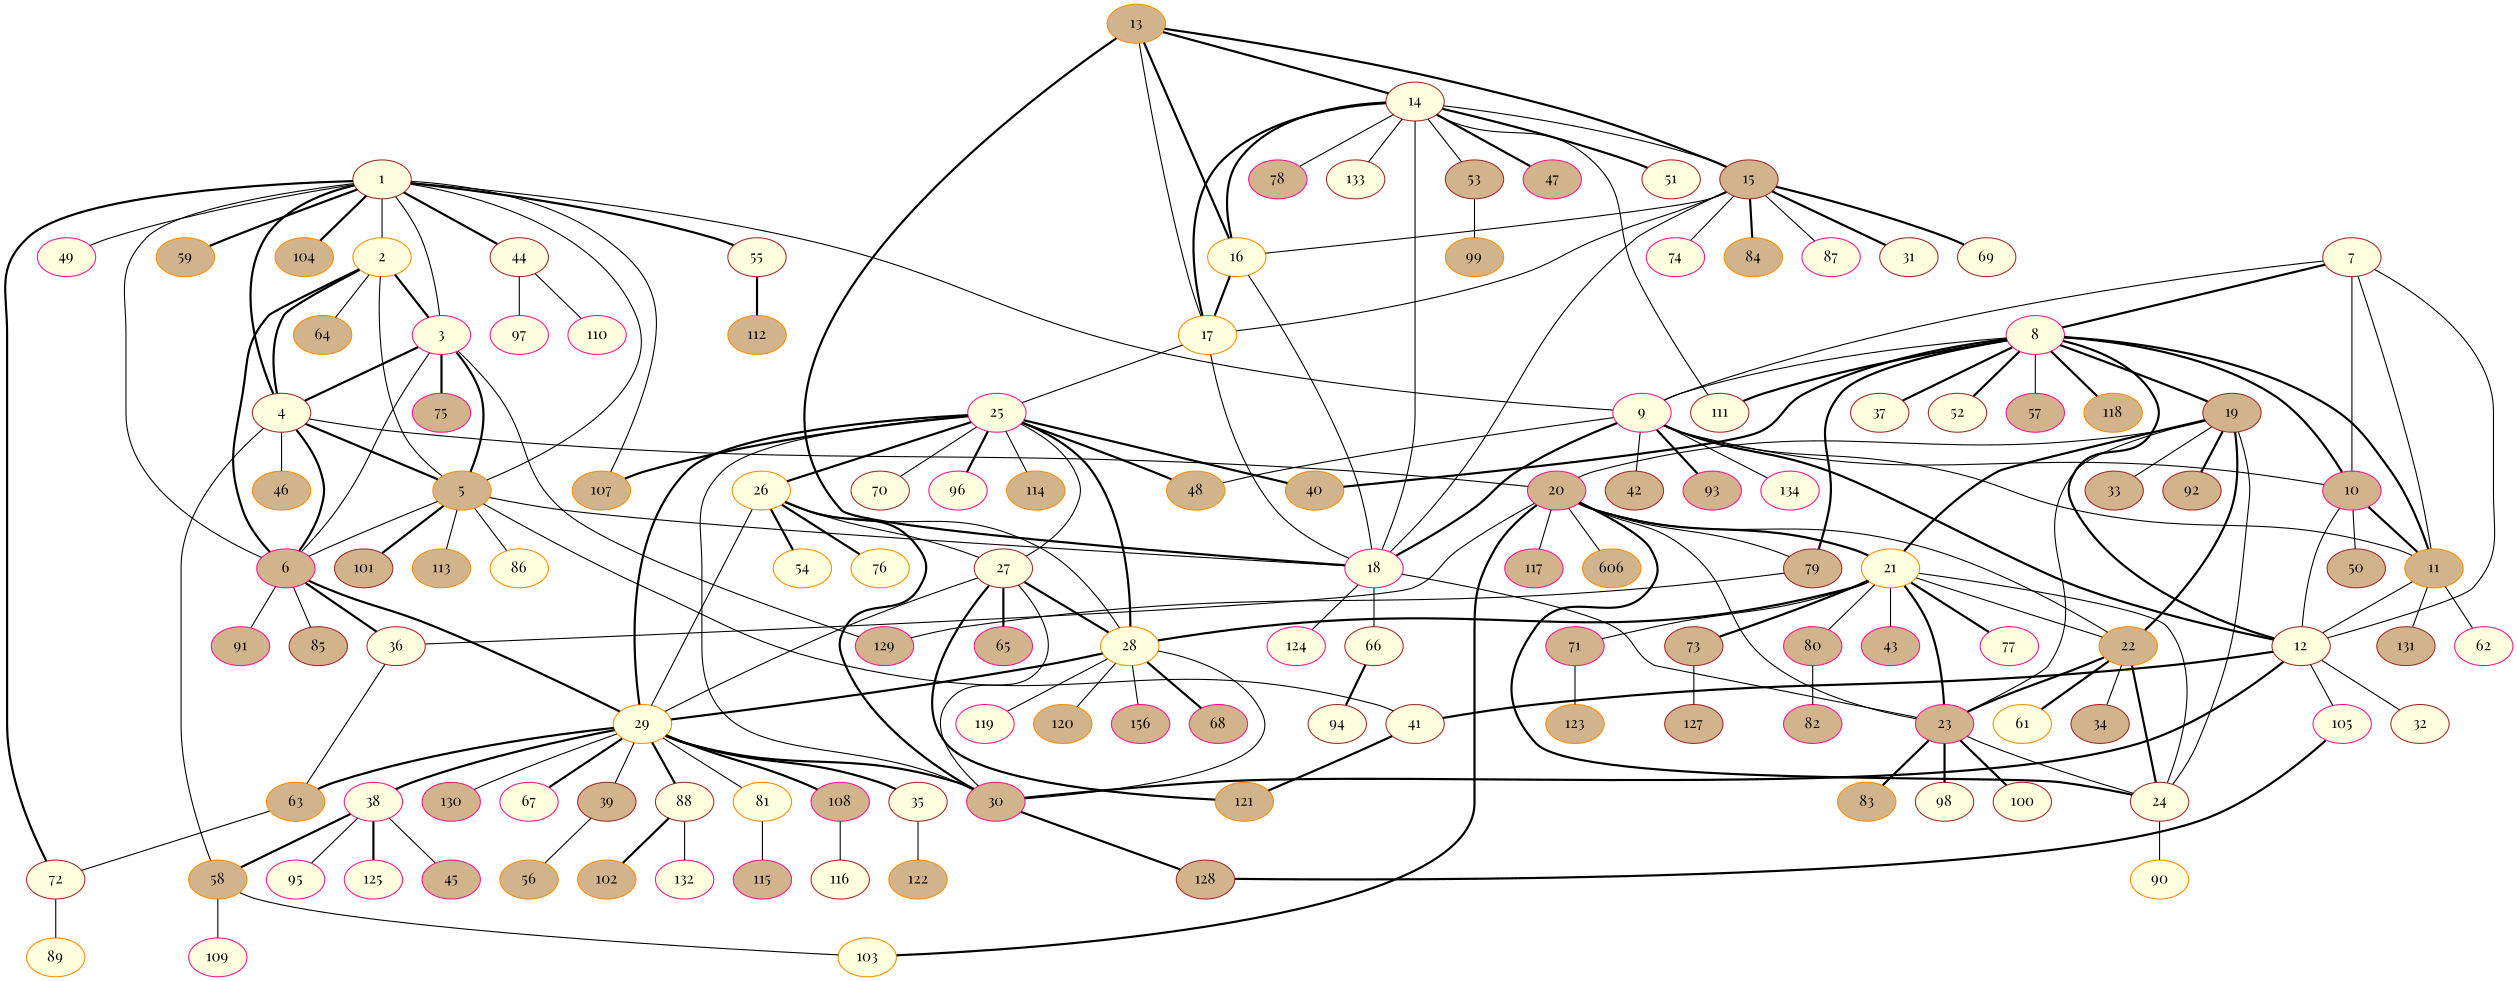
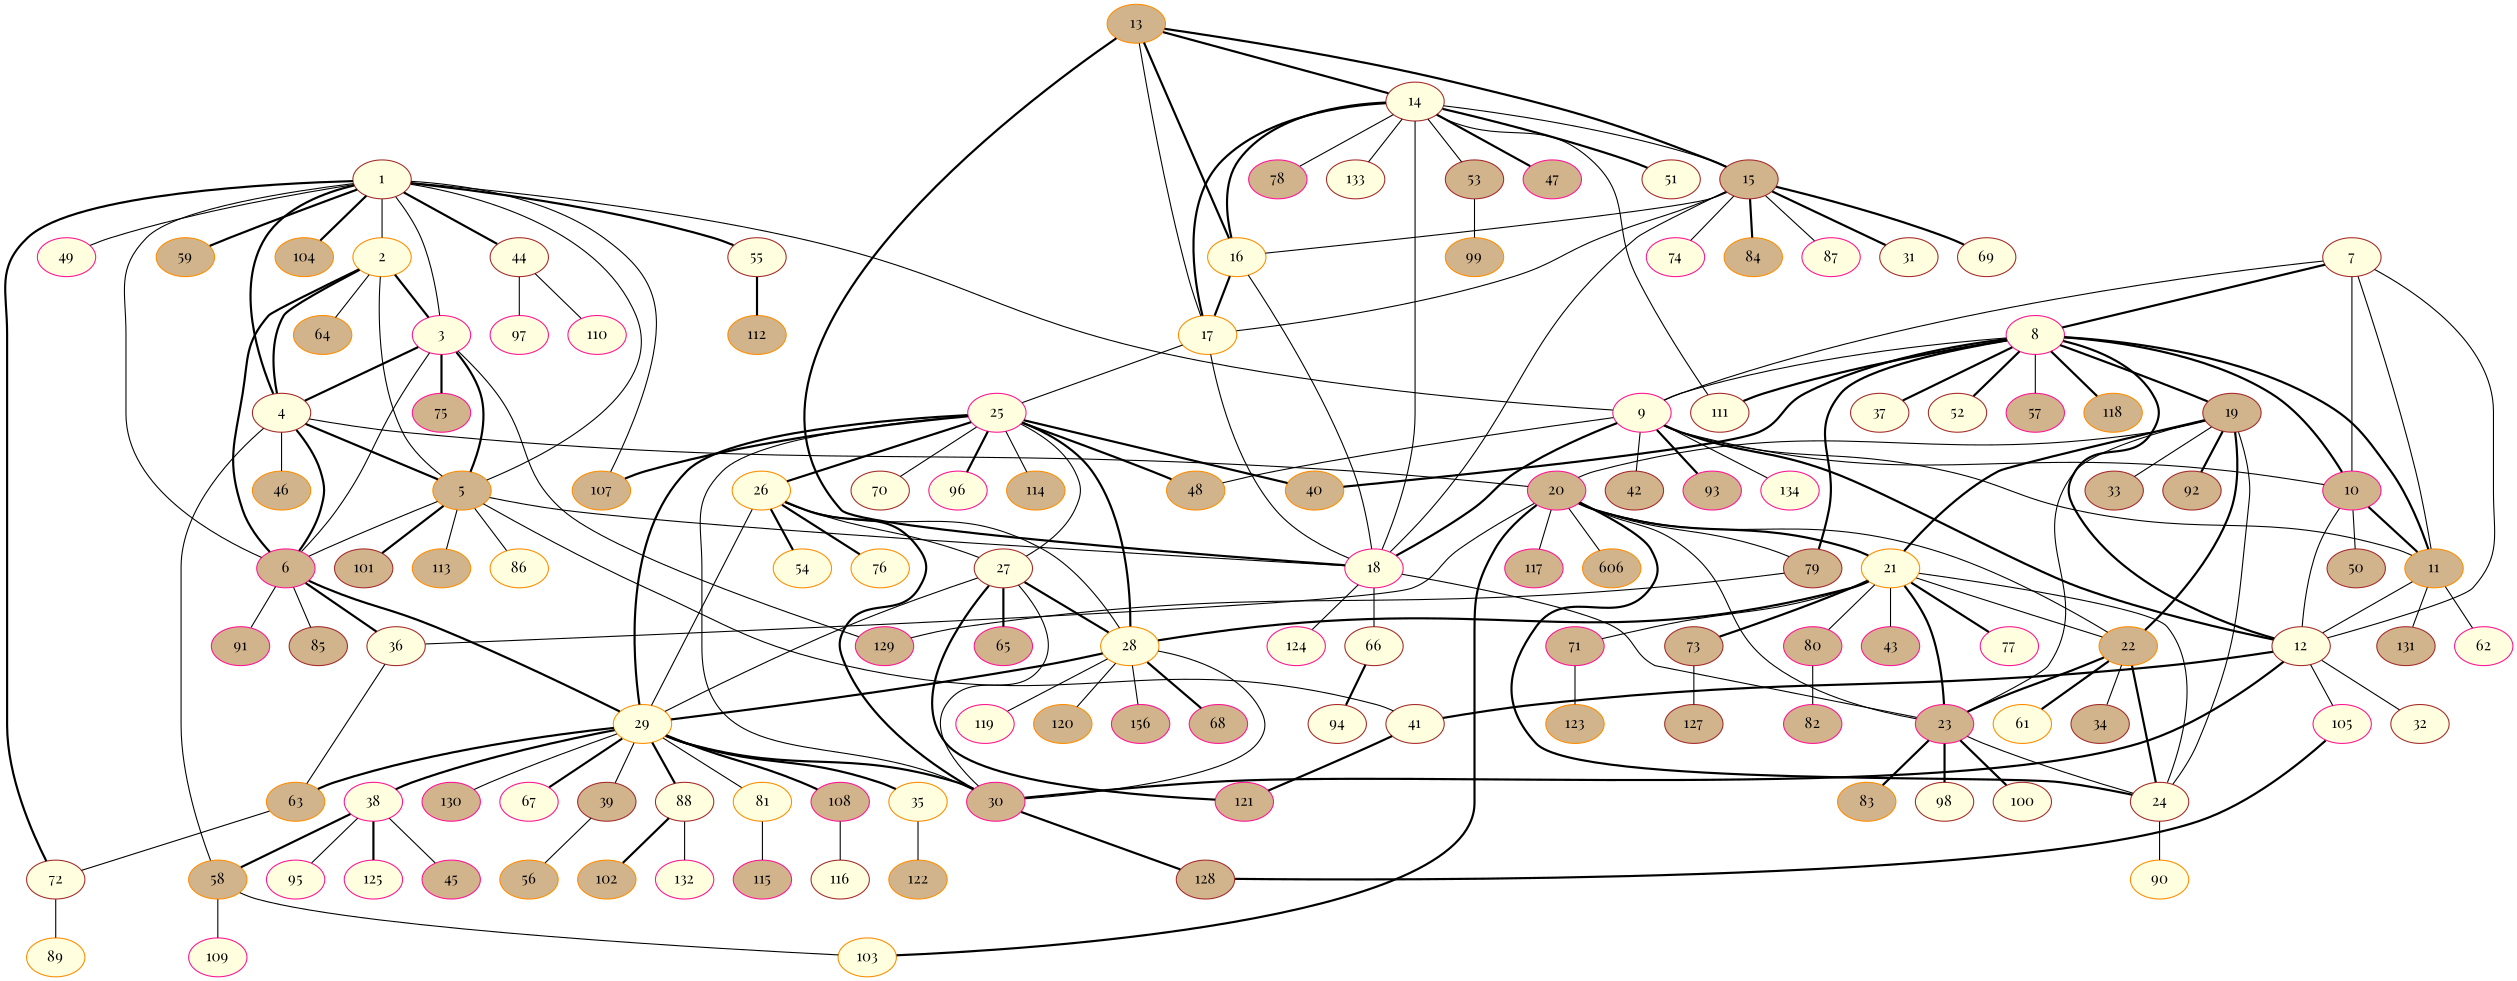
node "35": color brown -> darkorange
node "121": color darkorange -> deeppink
